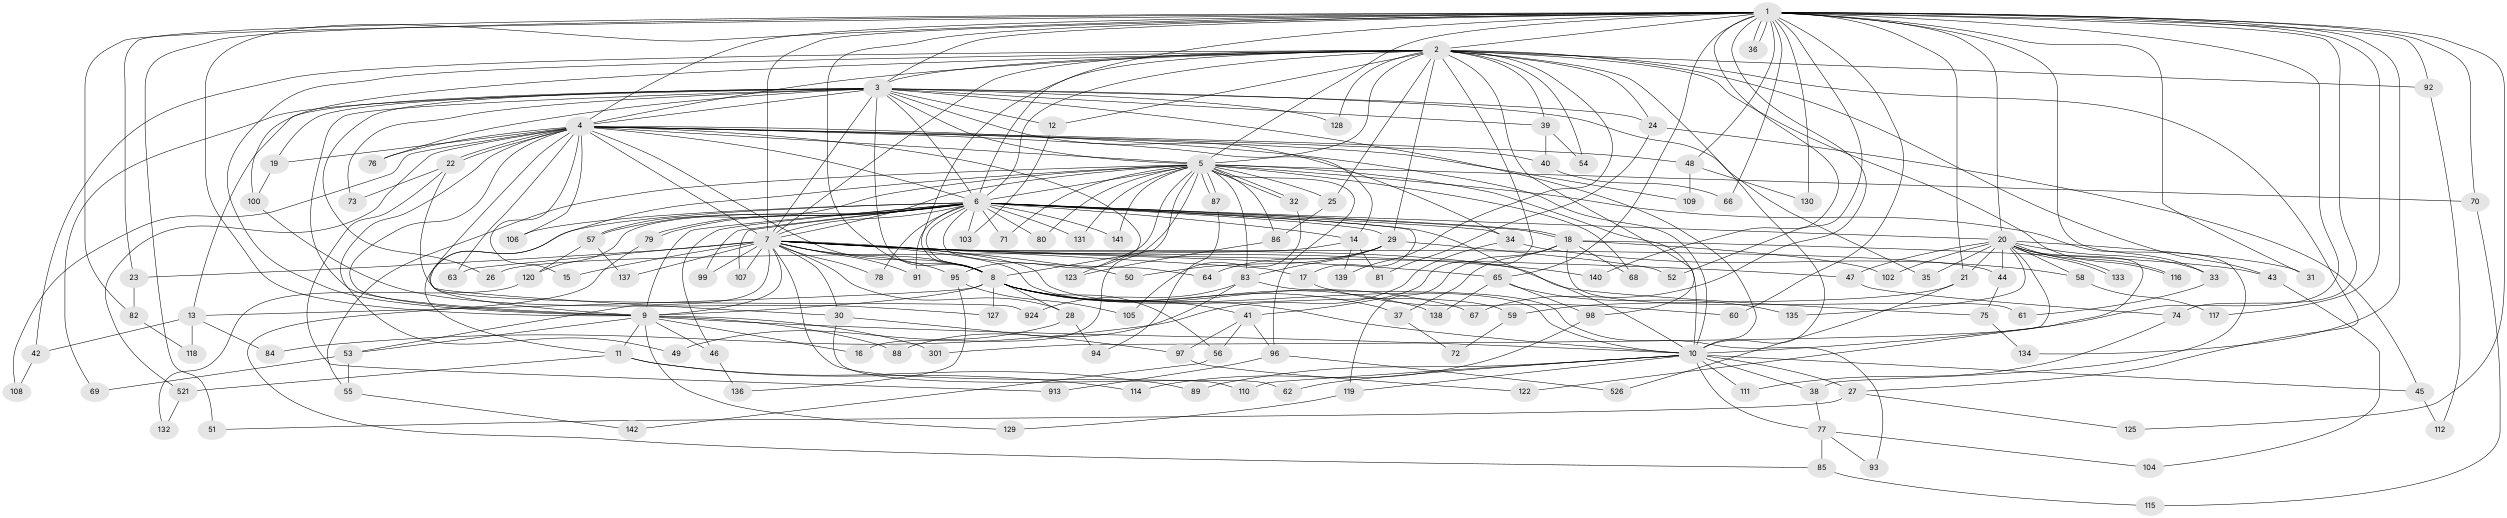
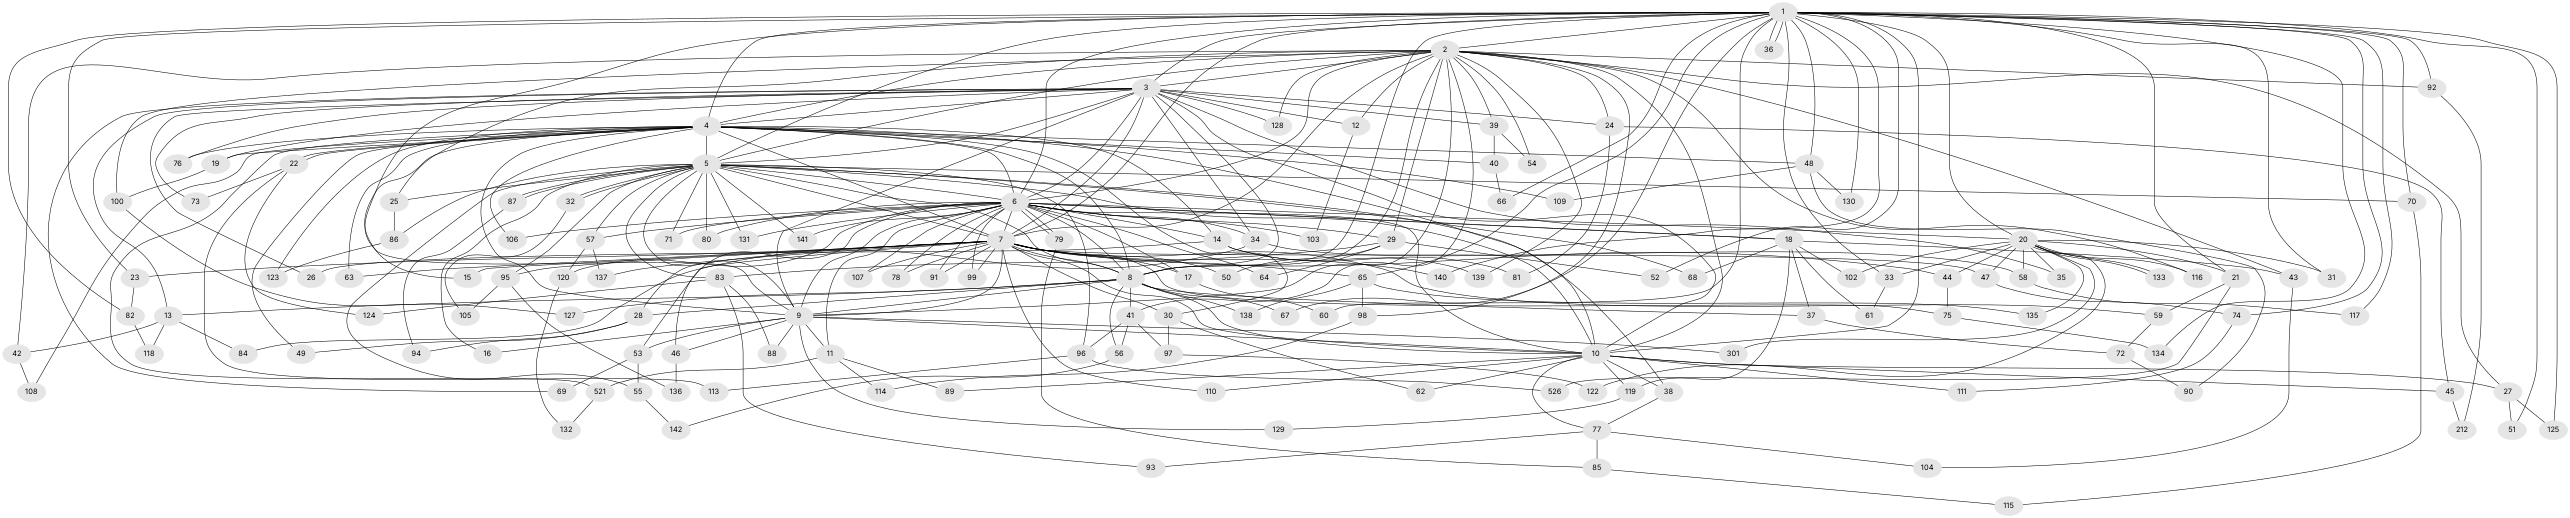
node "924": label "924" -> "124"
node "913": label "913" -> "113"
node "90": added
node "112": label "112" -> "212"
